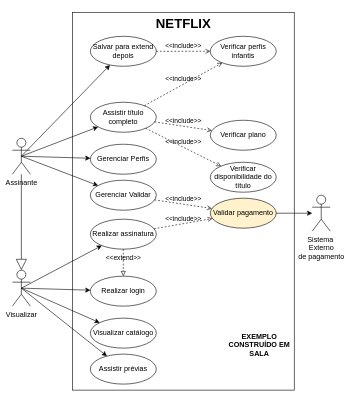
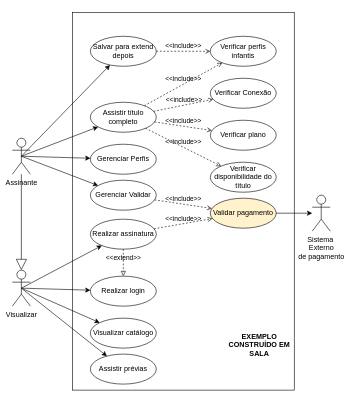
node "NETFLIX": removed
node "Verificar Conexão": added
edge "Assistir título completo" -> "Verificar Conexão": added, label "<<include>>"
